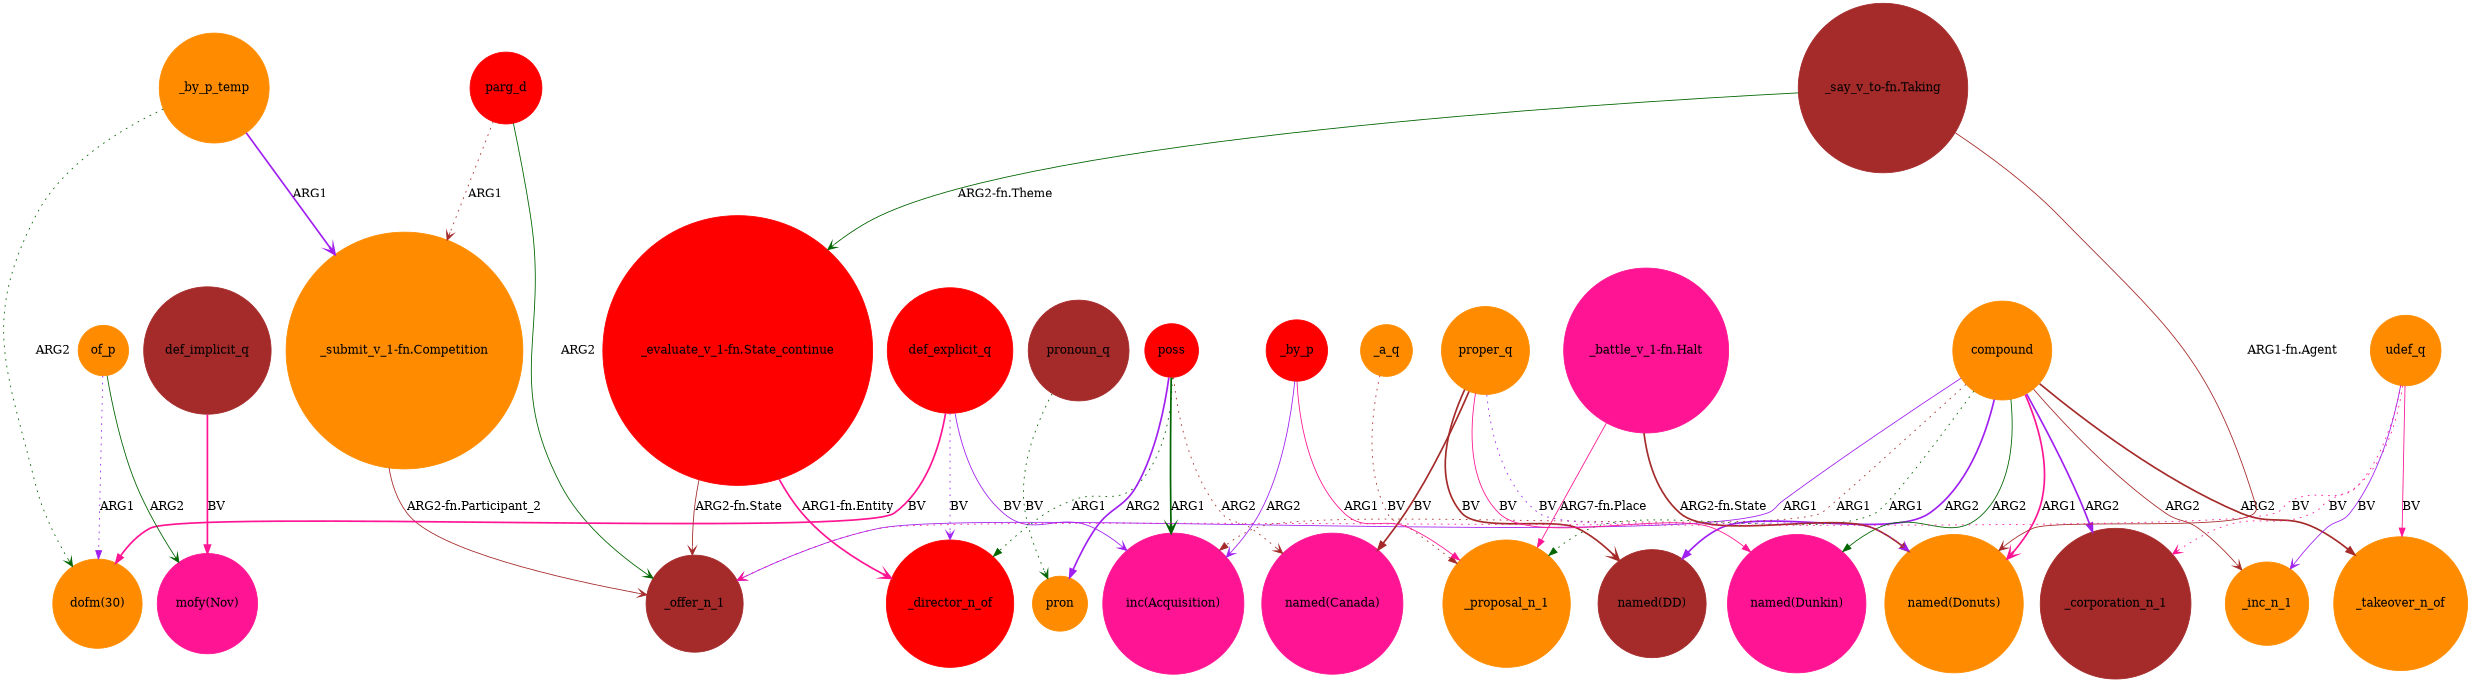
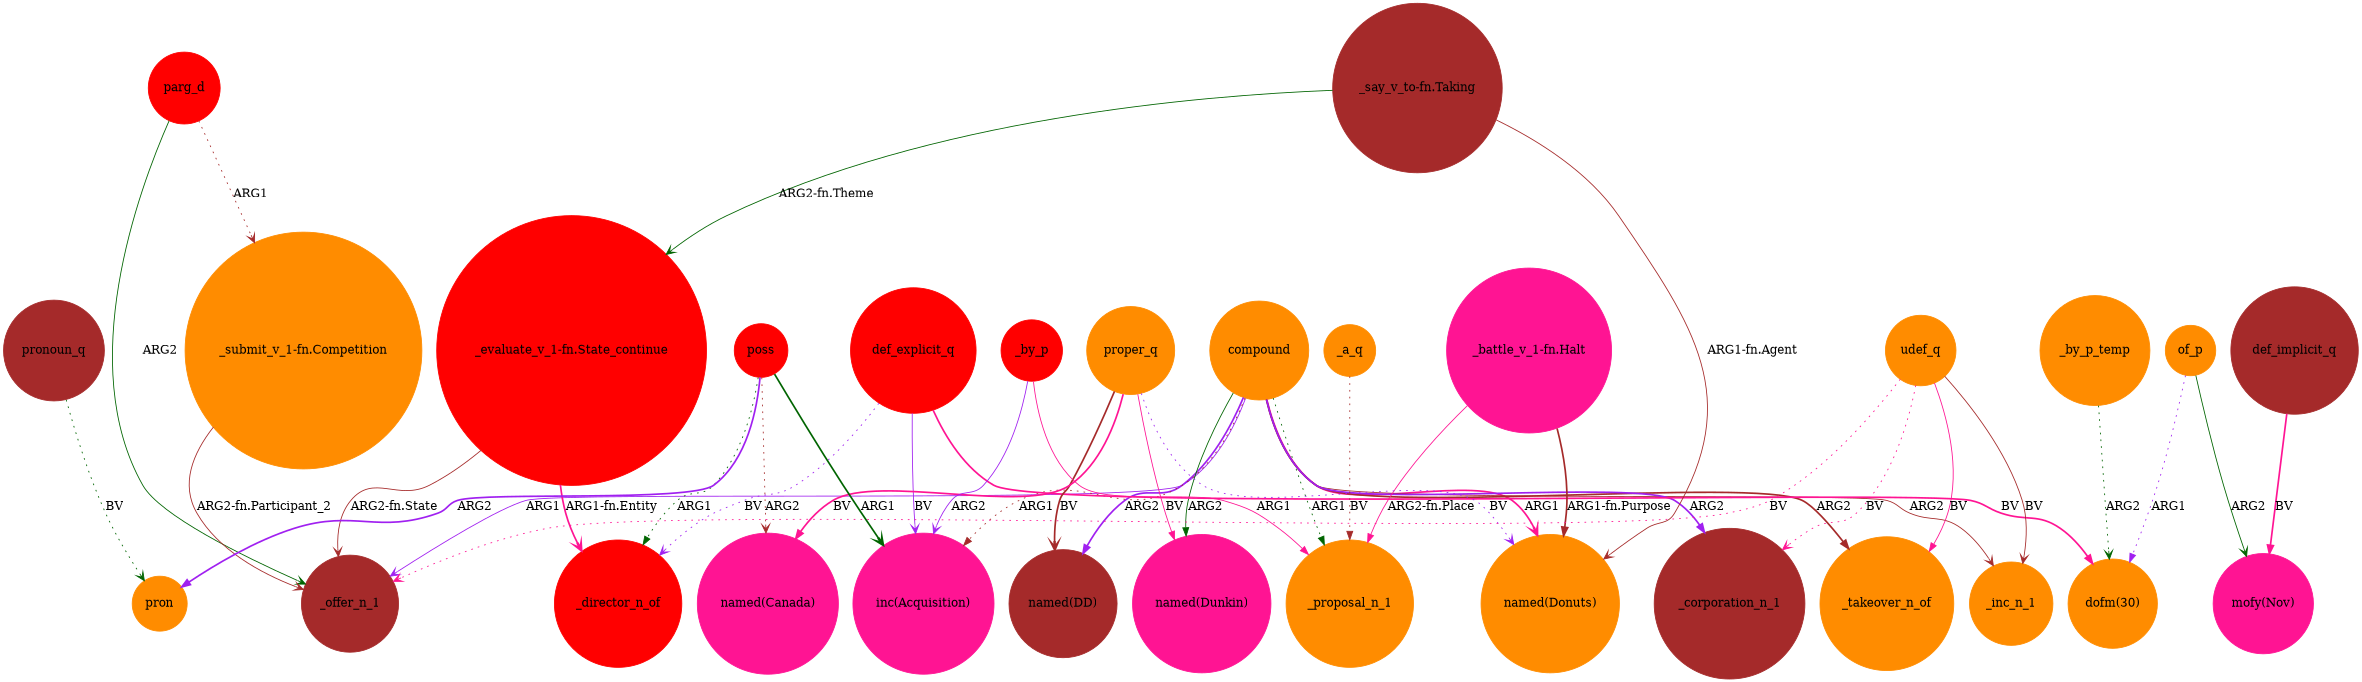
edge "_by_p_temp" -> "_submit_v_1-fn.Competition": removed, label "ARG1"
edge "proper_q" -> "named(Canada)": color brown -> deeppink
edge "udef_q" -> "_inc_n_1": color purple -> brown
edge "_battle_v_1-fn.Halt" -> "_proposal_n_1": label "ARG7-fn.Place" -> "ARG2-fn.Place"
edge "_battle_v_1-fn.Halt" -> "named(Donuts)": label "ARG2-fn.State" -> "ARG1-fn.Purpose"
